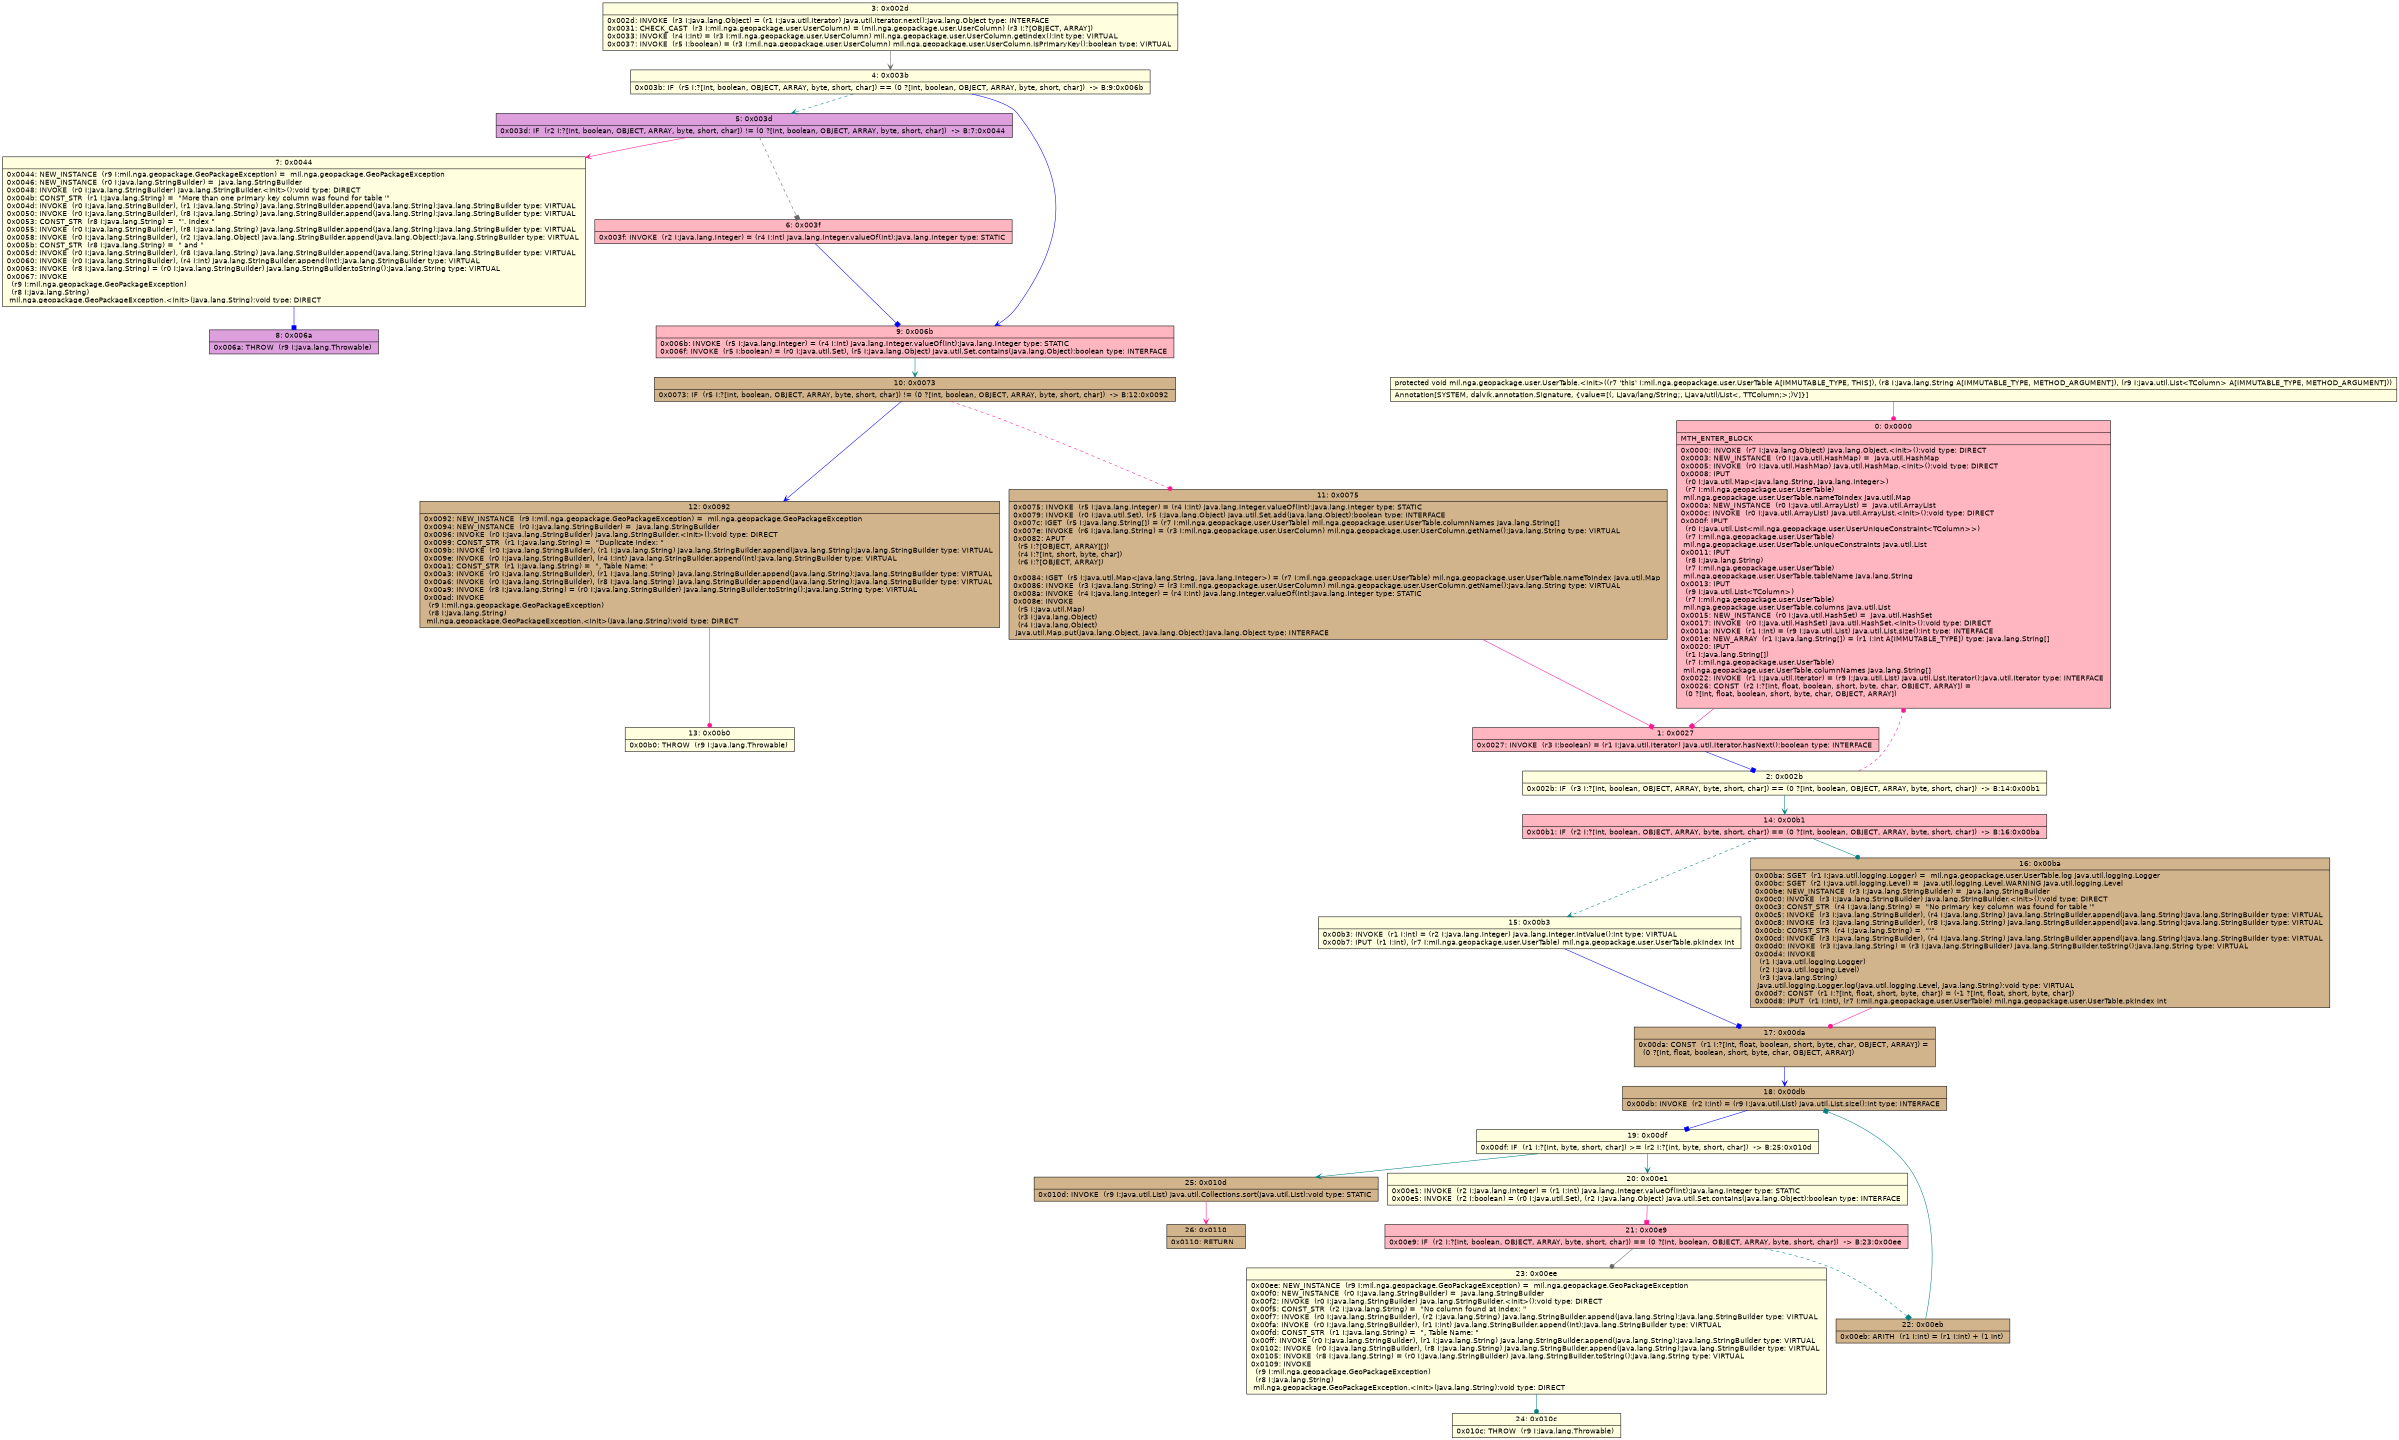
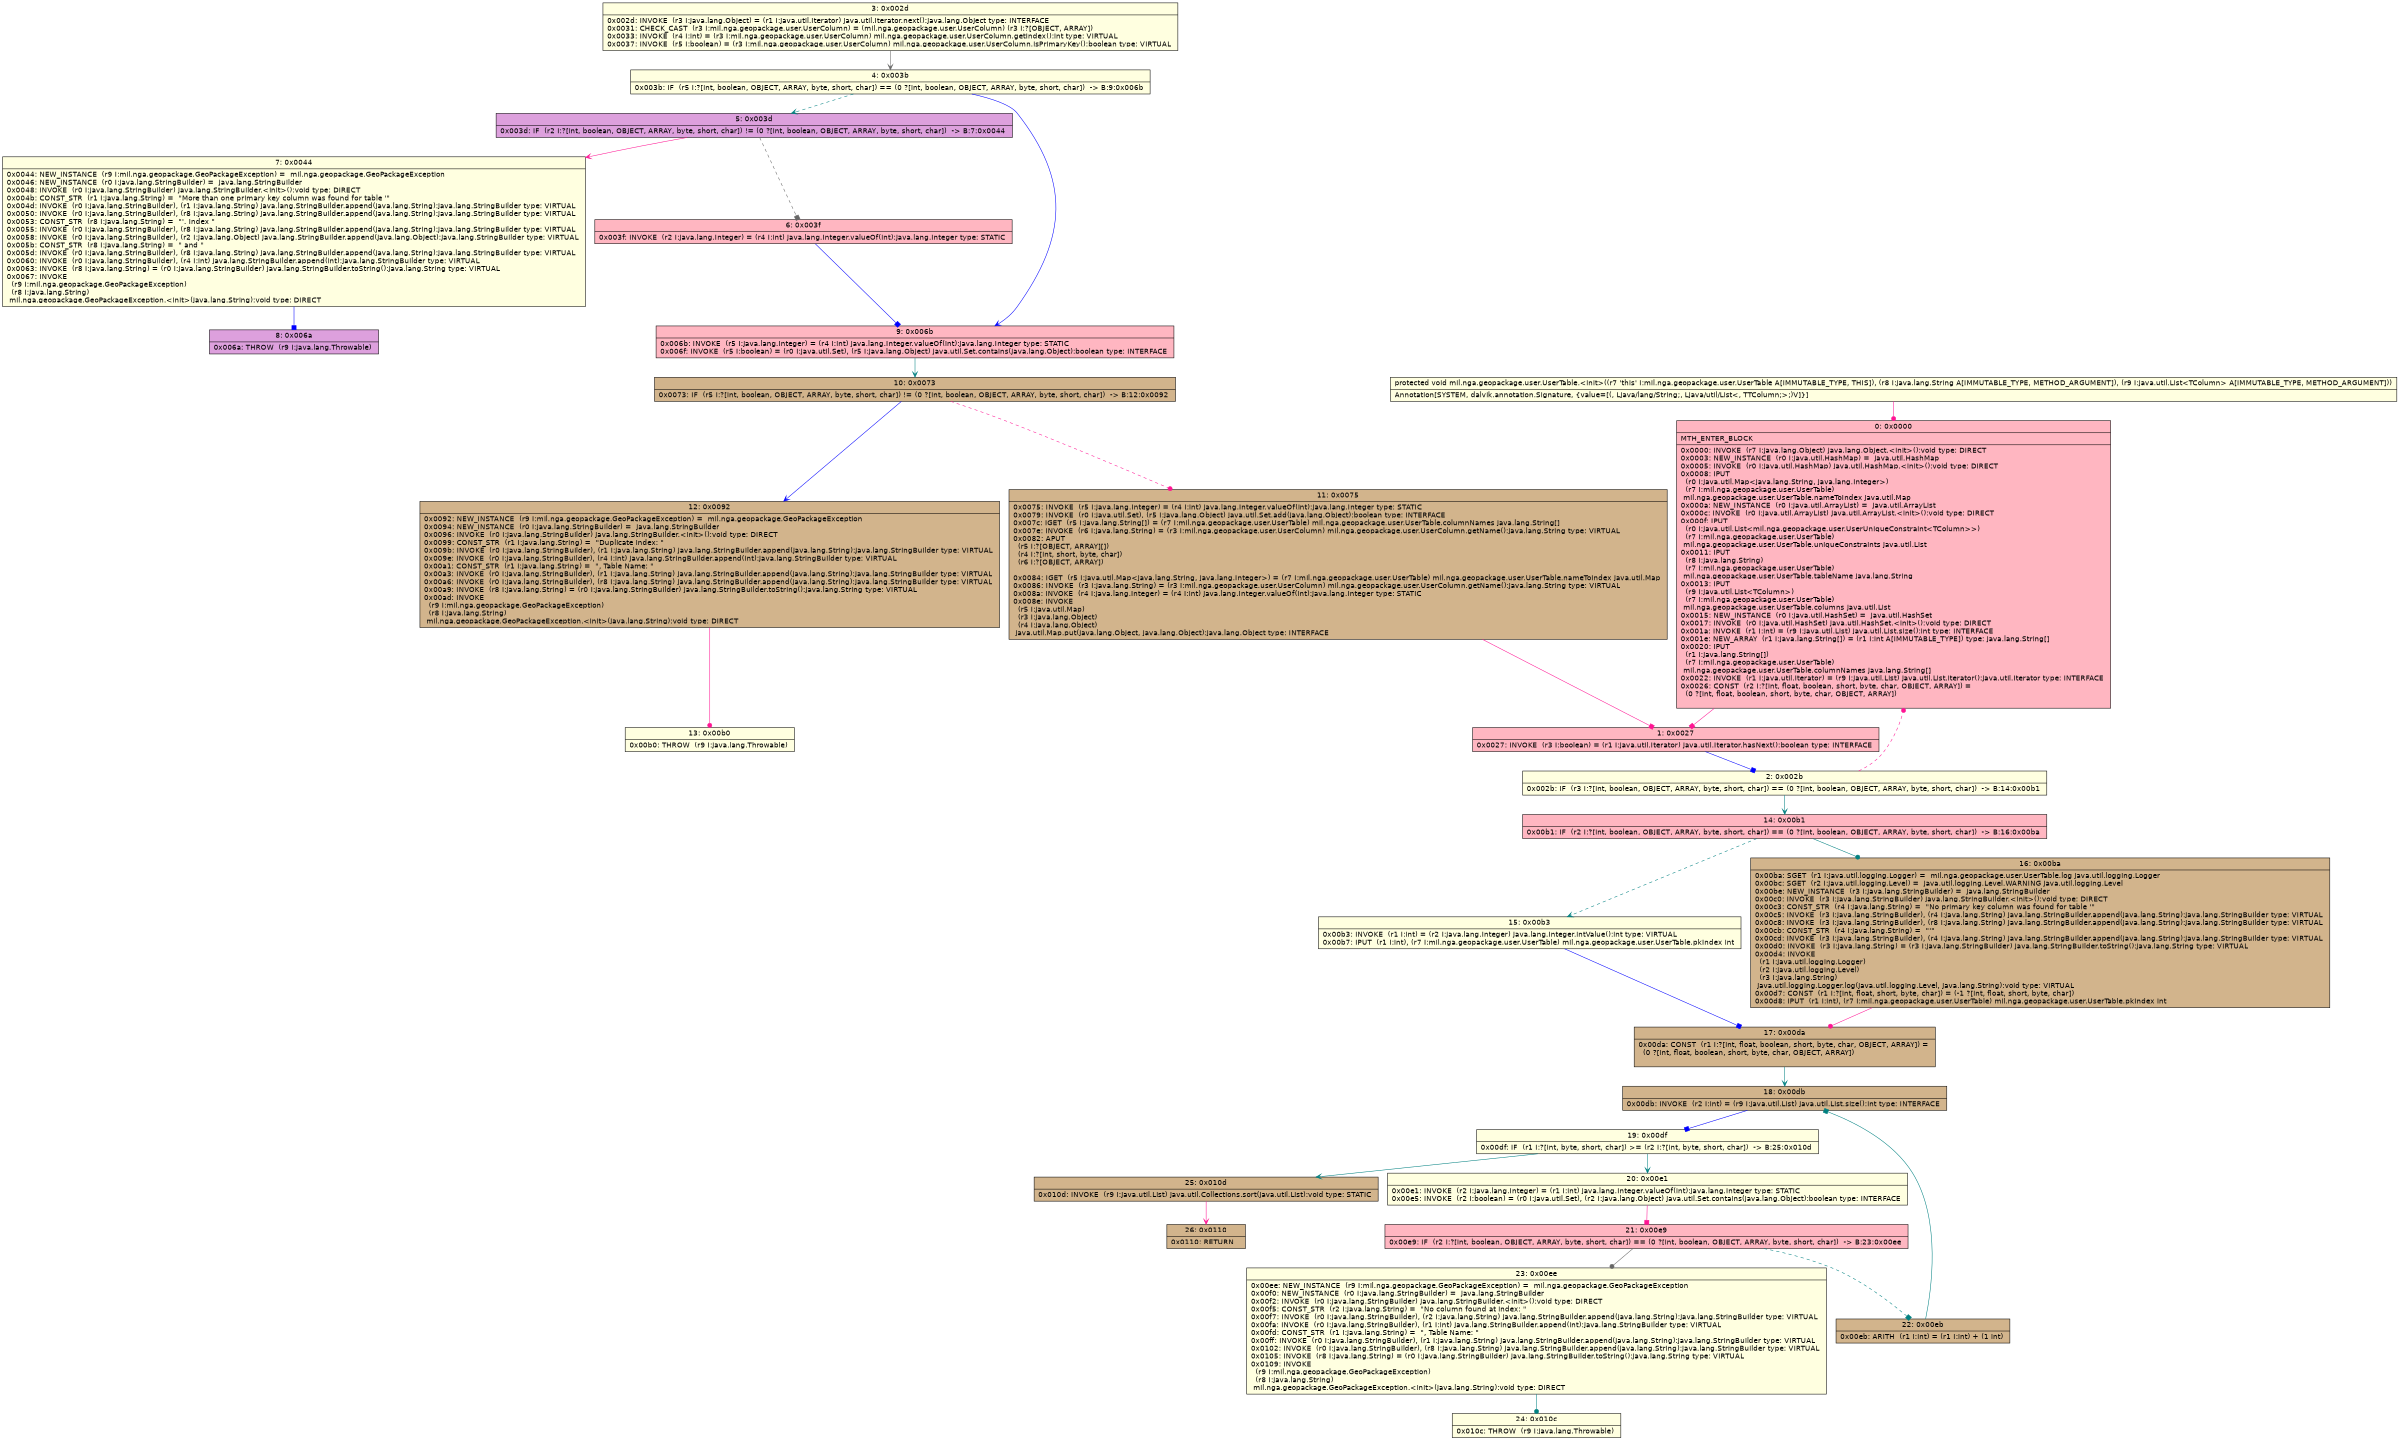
edge "17: 0x00da" -> "18: 0x00db": color blue -> teal
